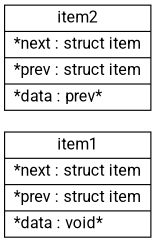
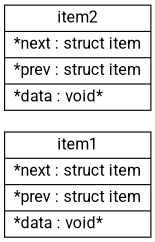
node "item2": text "*data : prev*" -> "*data : void*"
